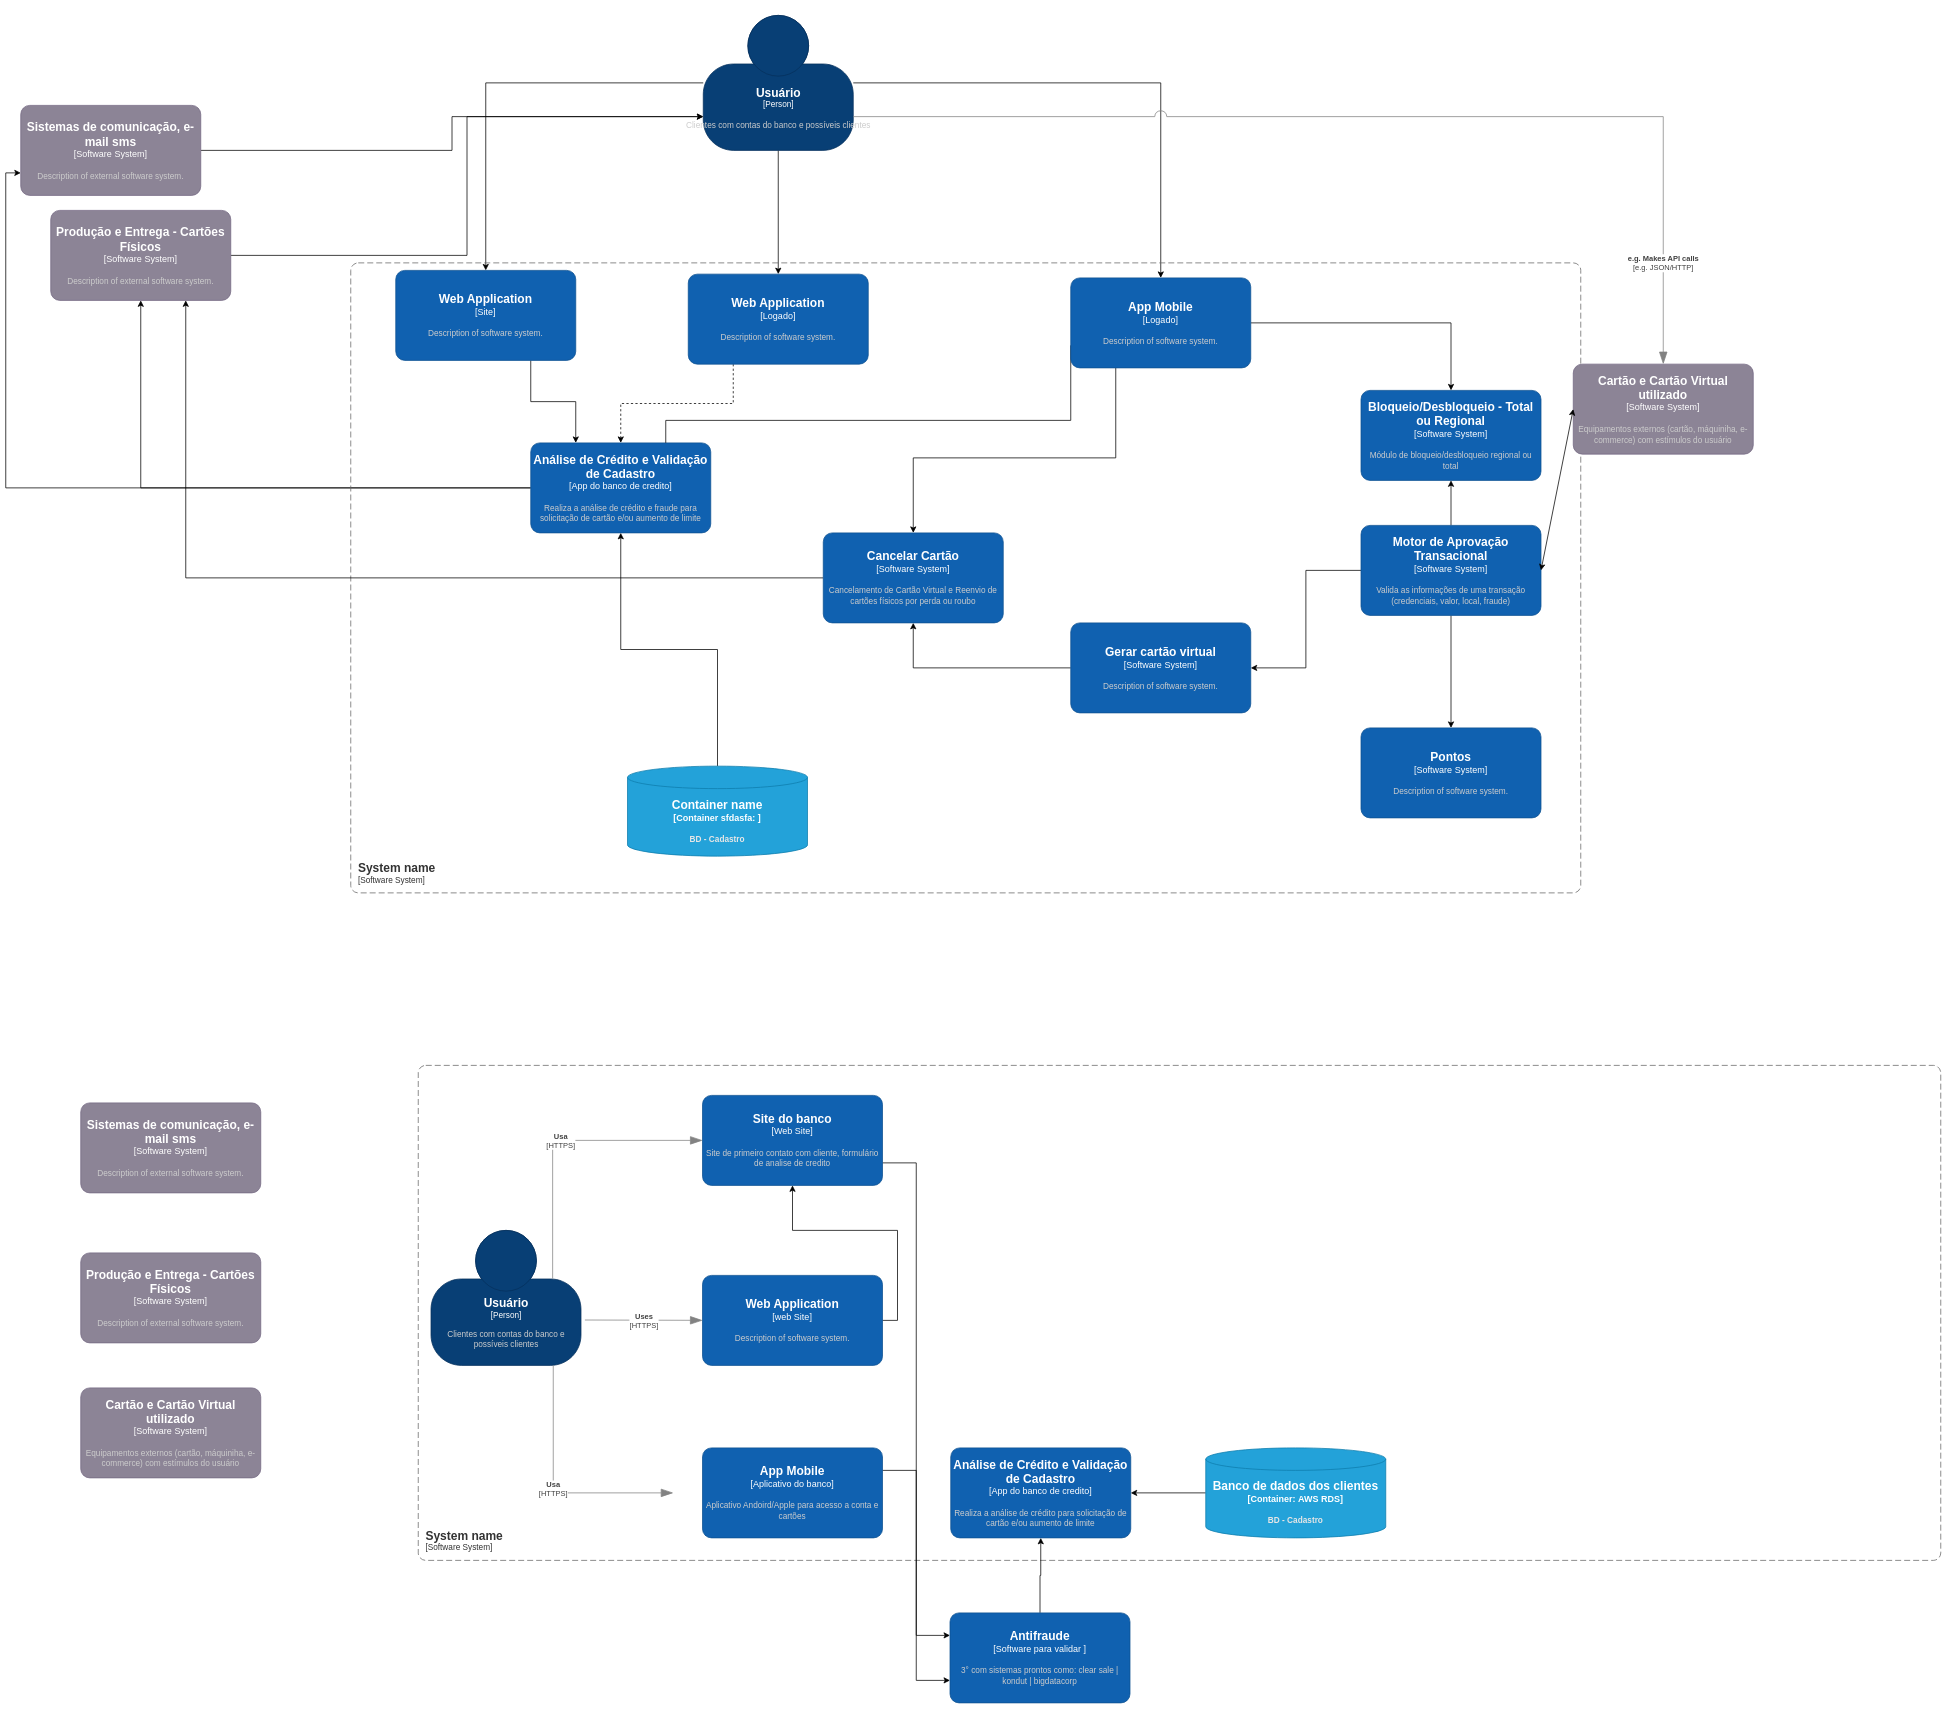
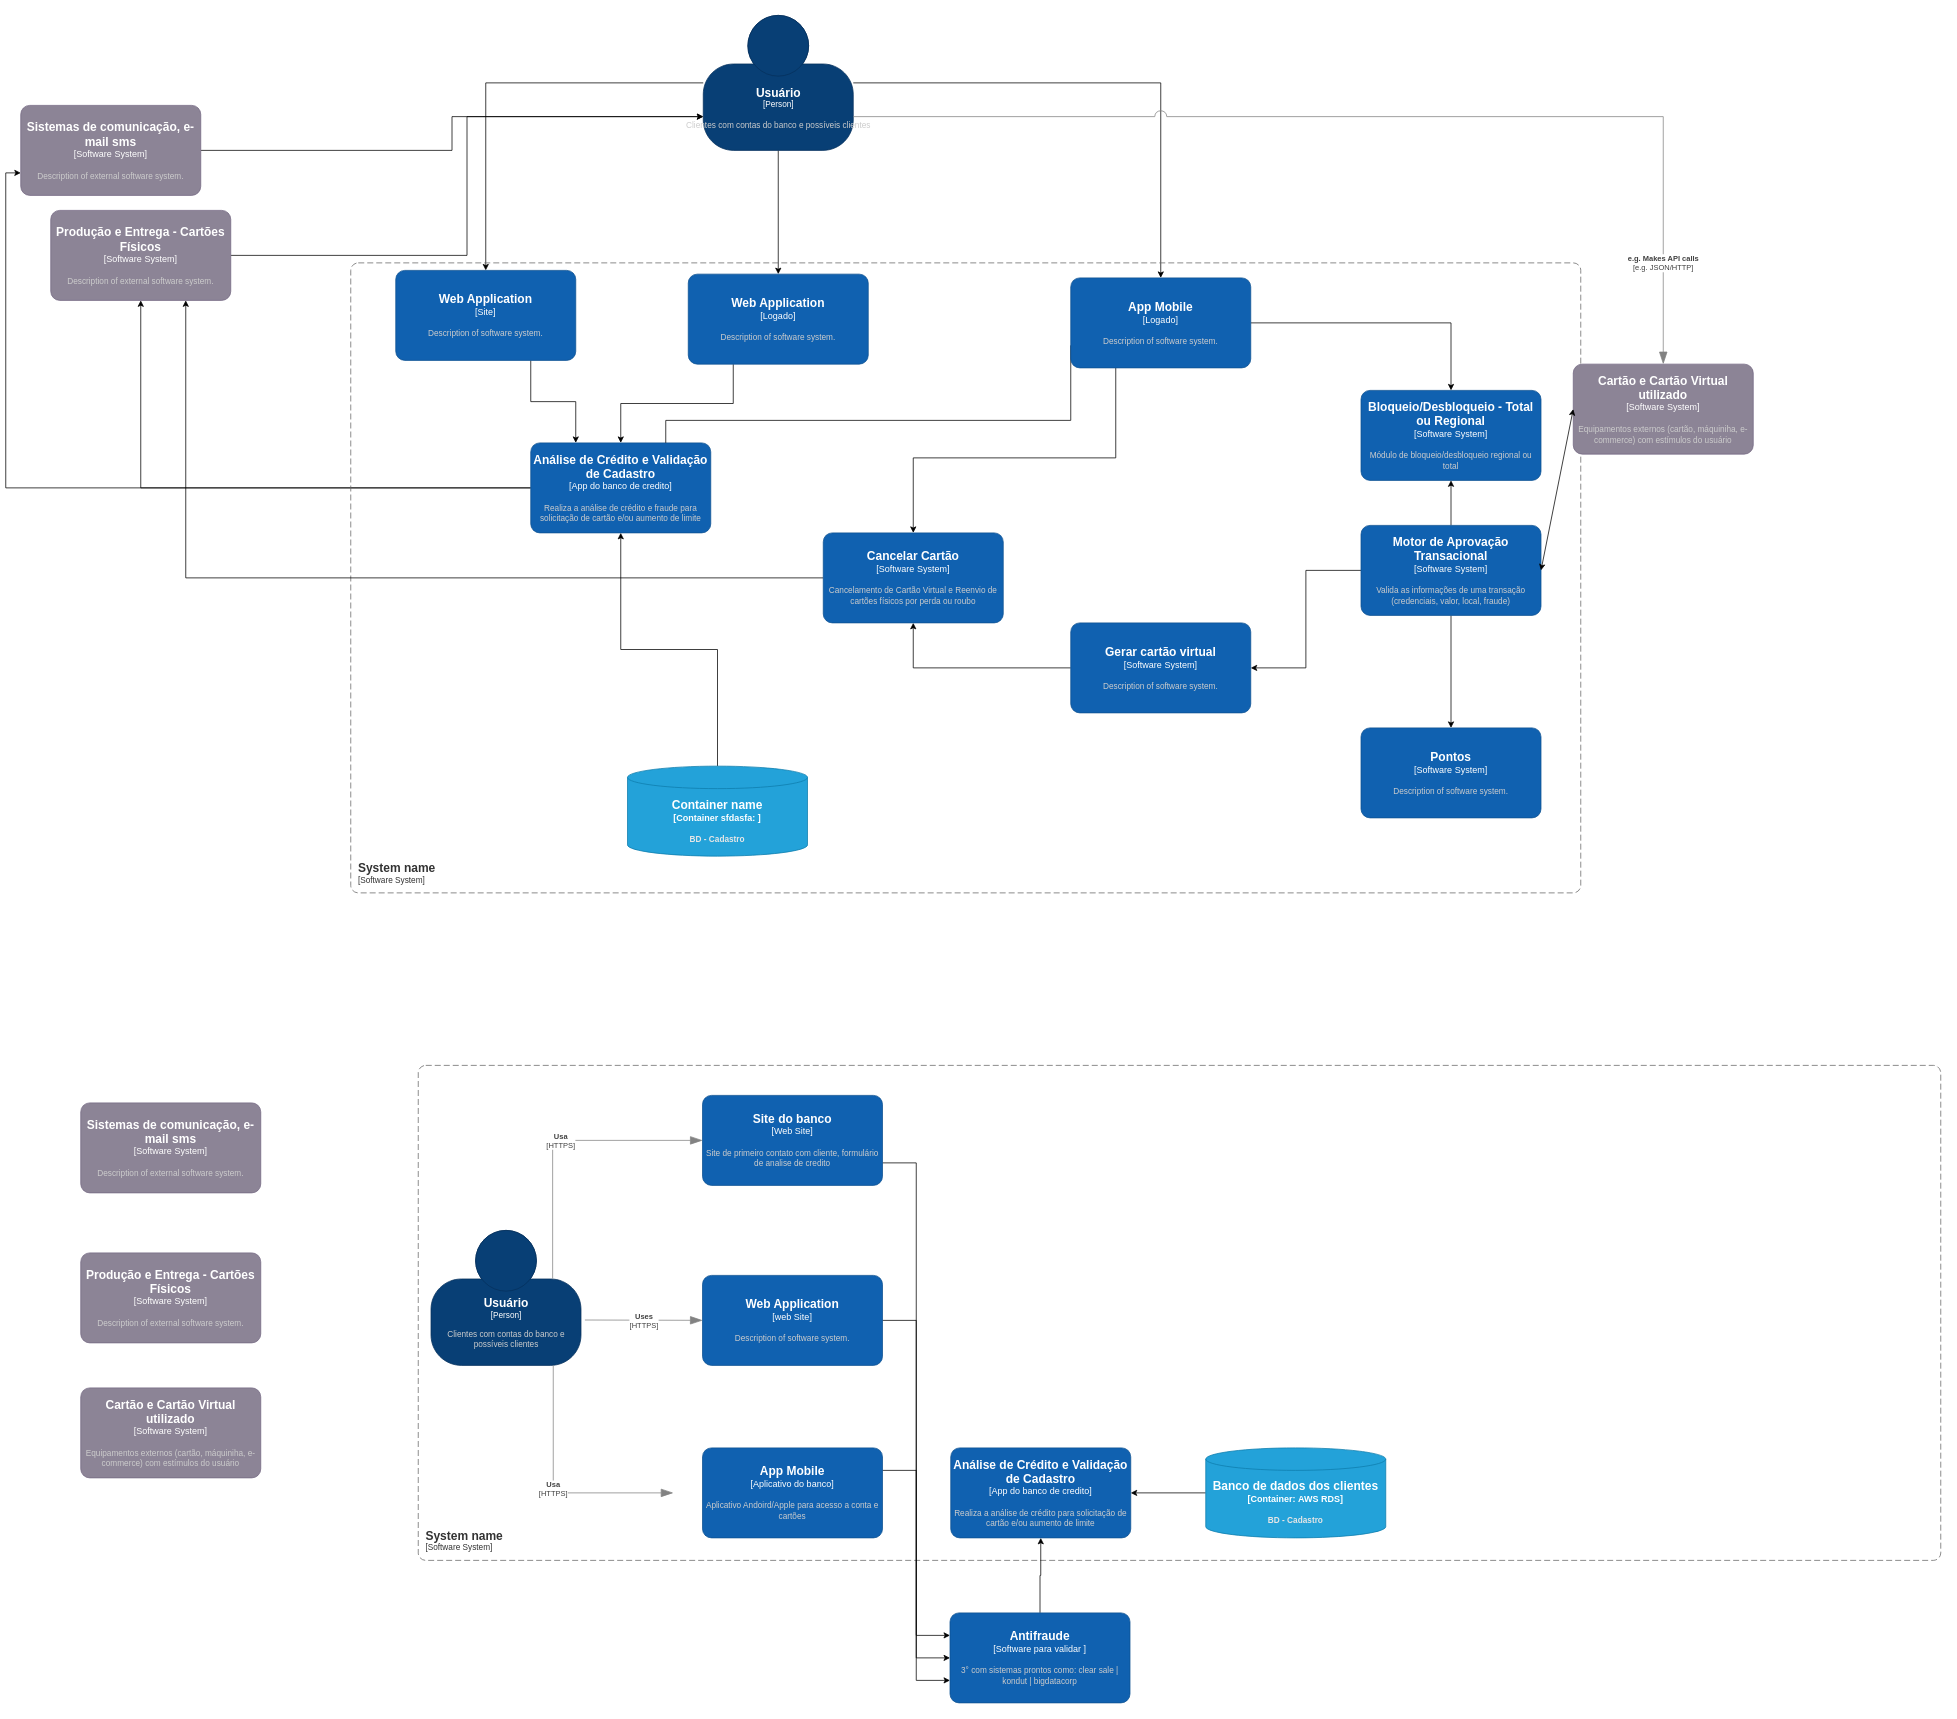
edge "Web Application [Logado] Description of software system." -> "Análise de Crédito e Validação de Cadastro [App do banco de credito] Realiza a análise de crédito e fraude para solicitação de cartão e/ou aumento de limite": style dashed -> solid
edge "Web Application [web Site] Description of software system." -> "Site do banco [Web Site] Site de primeiro contato com cliente, formulário de analise de credito": now "Web Application [web Site] Description of software system." -> "Antifraude [Software para validar ] 3° com sistemas prontos como: clear sale | kondut | bigdatacorp"
